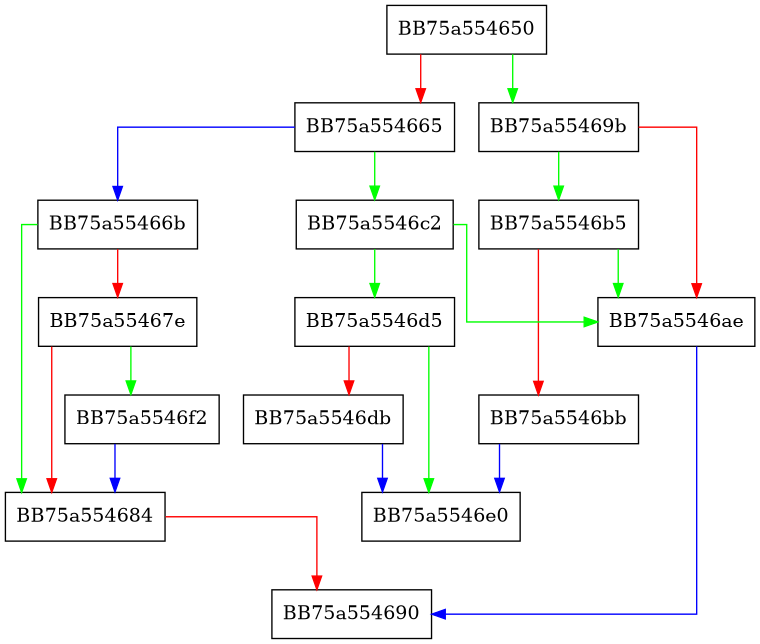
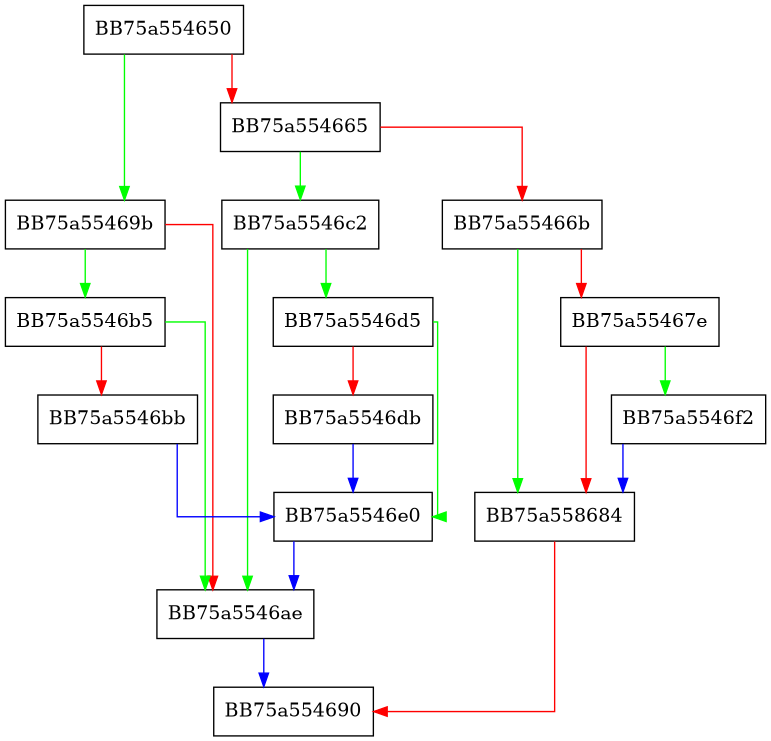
edge "BB75a554665" -> "BB75a55466b": color blue -> red
node "BB75a554684": label "BB75a554684" -> "BB75a558684"
edge "BB75a5546e0" -> "BB75a5546ae": added
